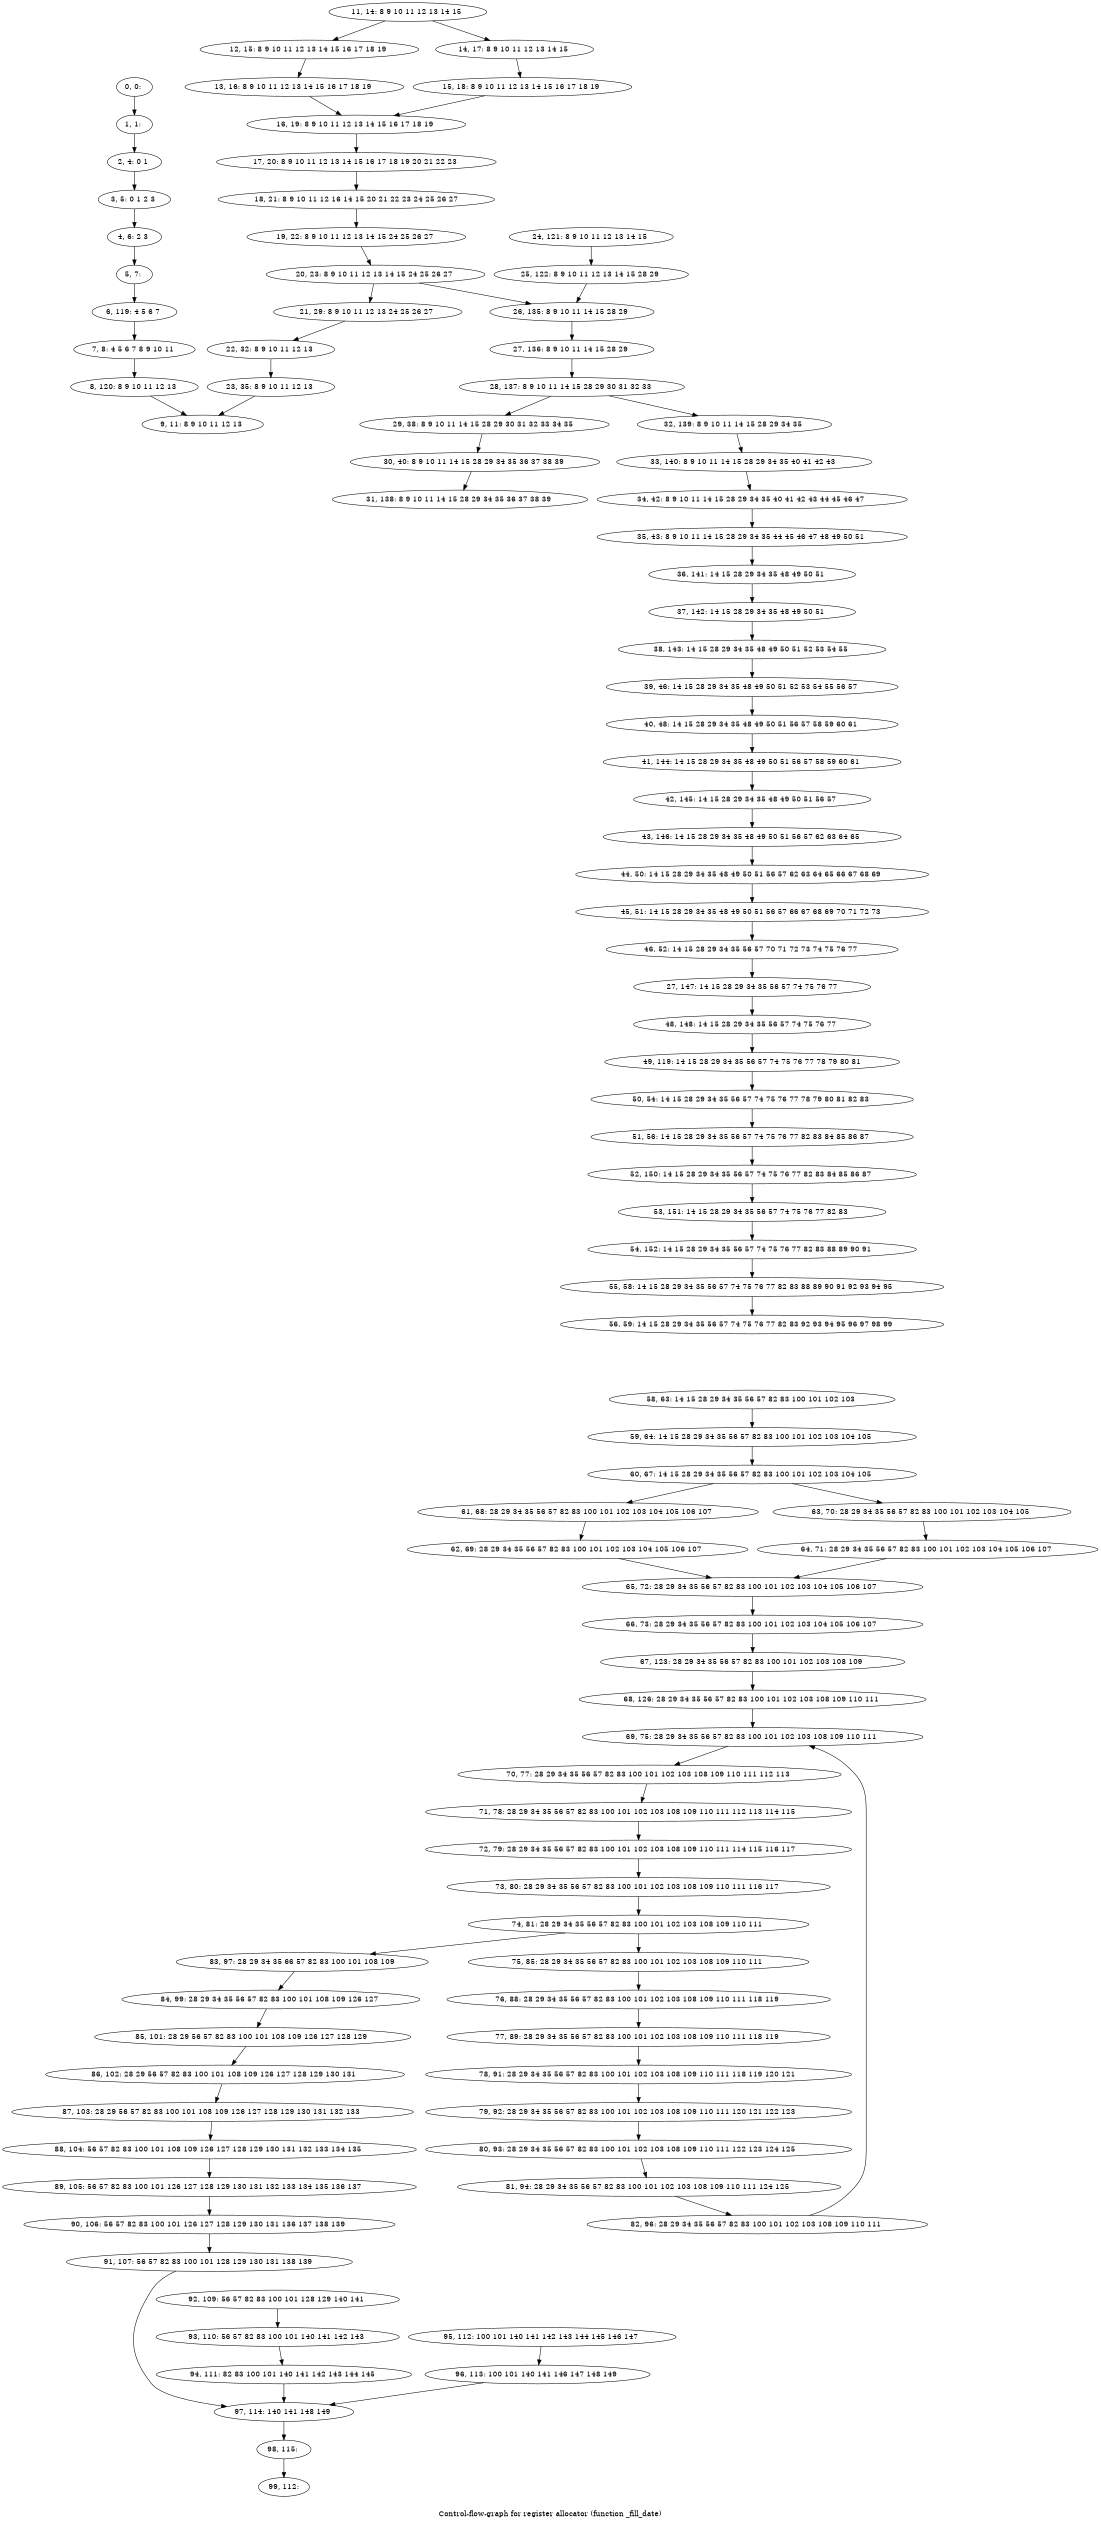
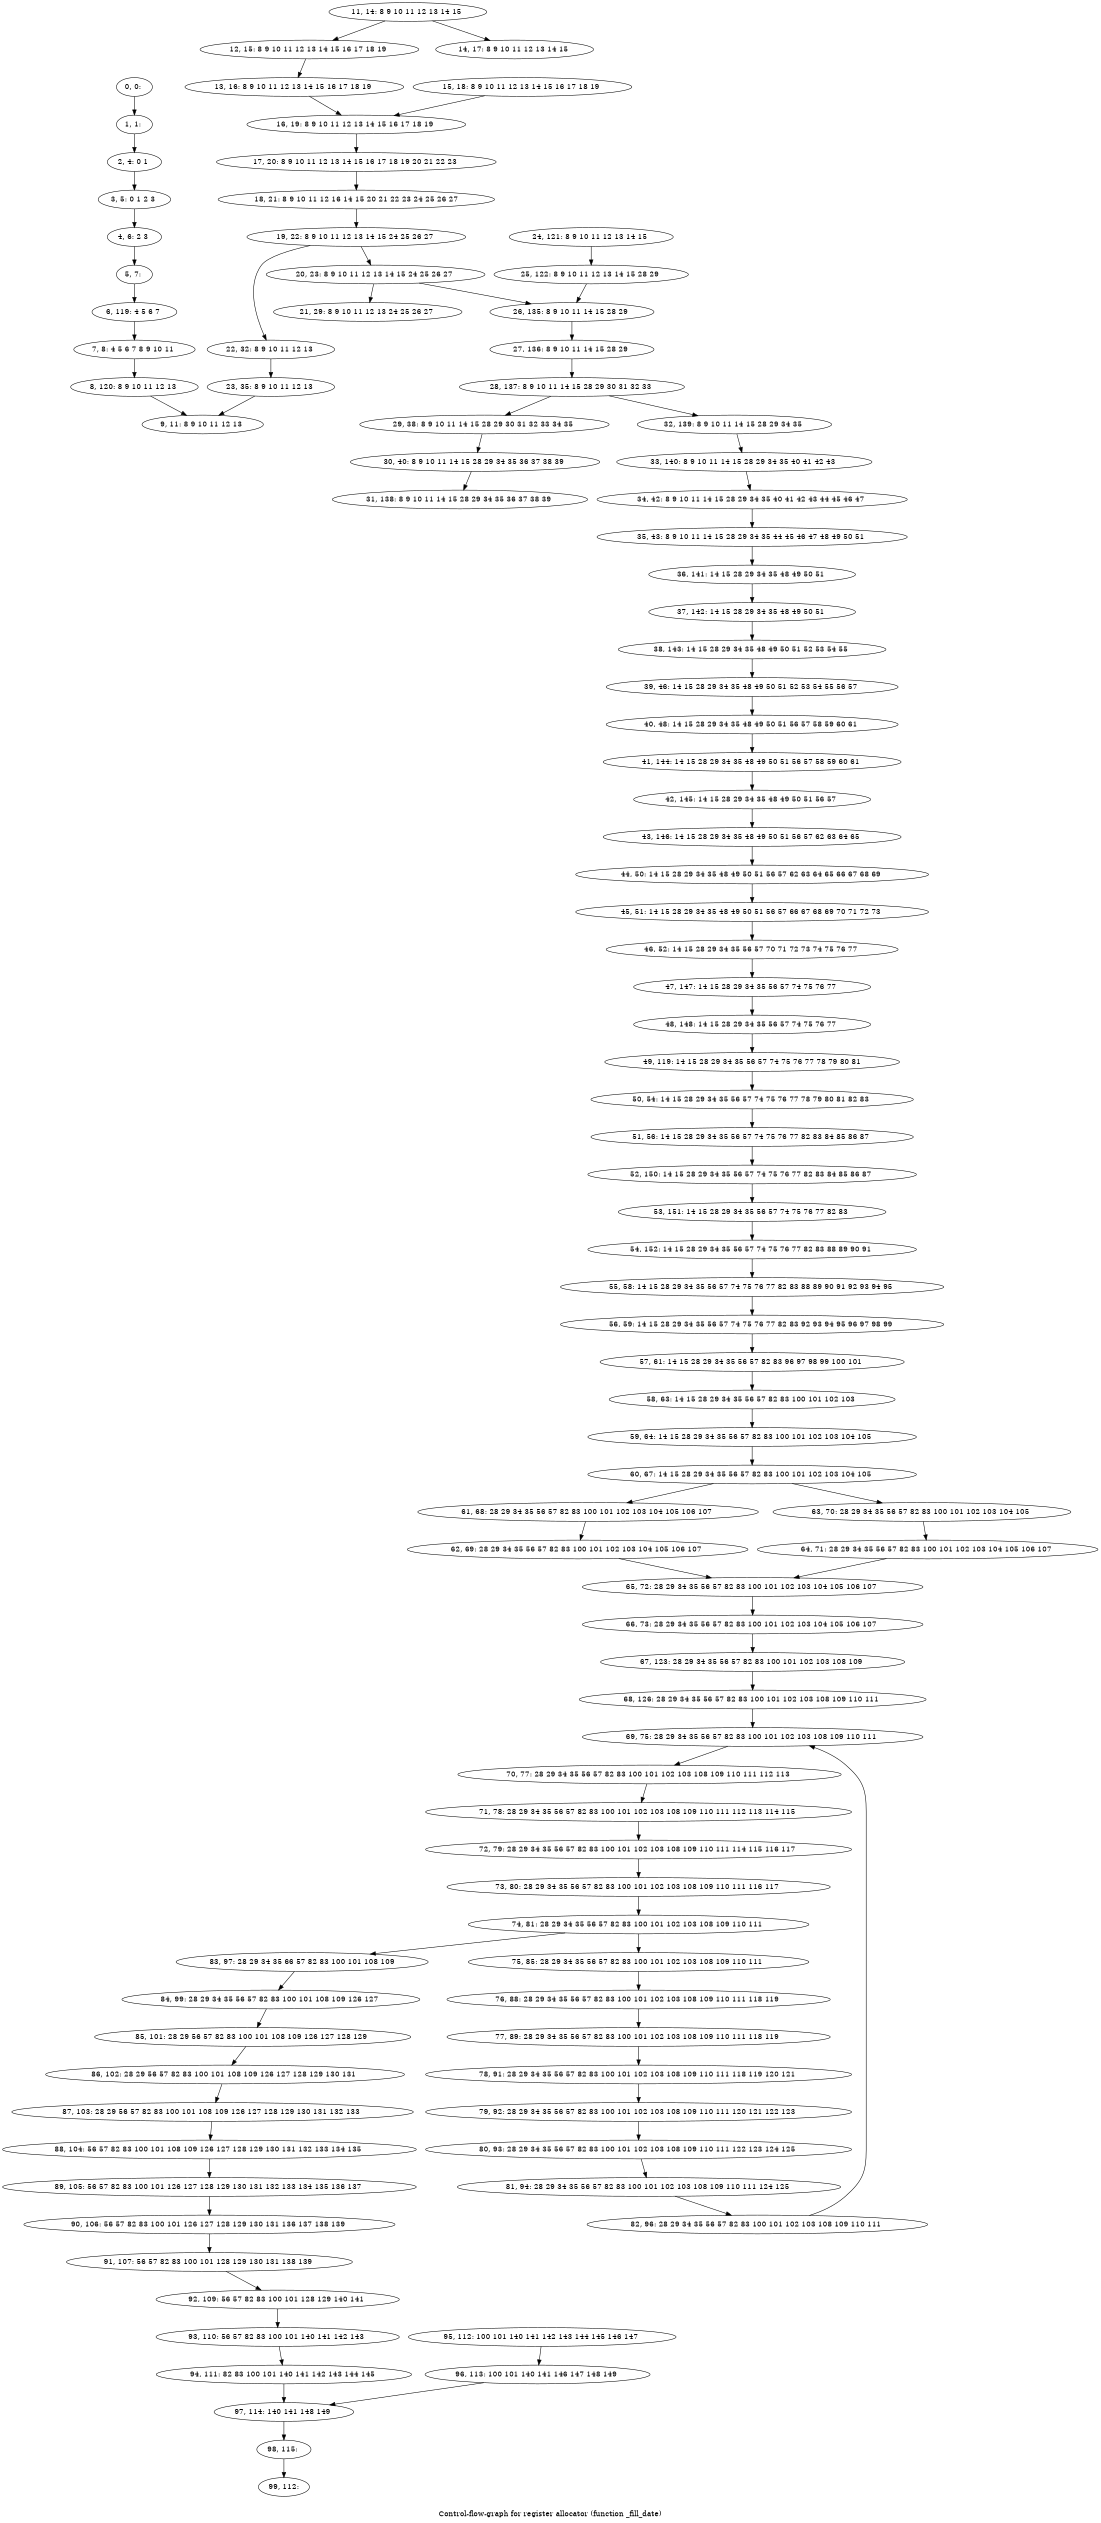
edge "14, 17: 8 9 10 11 12 13 14 15" -> "15, 18: 8 9 10 11 12 13 14 15 16 17 18 19": removed
edge "21, 29: 8 9 10 11 12 13 24 25 26 27" -> "22, 32: 8 9 10 11 12 13": now "19, 22: 8 9 10 11 12 13 14 15 24 25 26 27" -> "22, 32: 8 9 10 11 12 13"
node "27, 147: 14 15 28 29 34 35 56 57 74 75 76 77": label "27, 147: 14 15 28 29 34 35 56 57 74 75 76 77" -> "47, 147: 14 15 28 29 34 35 56 57 74 75 76 77"
node "57, 61: 14 15 28 29 34 35 56 57 82 83 96 97 98 99 100 101": added
edge "91, 107: 56 57 82 83 100 101 128 129 130 131 138 139" -> "97, 114: 140 141 148 149": now "91, 107: 56 57 82 83 100 101 128 129 130 131 138 139" -> "92, 109: 56 57 82 83 100 101 128 129 140 141"
